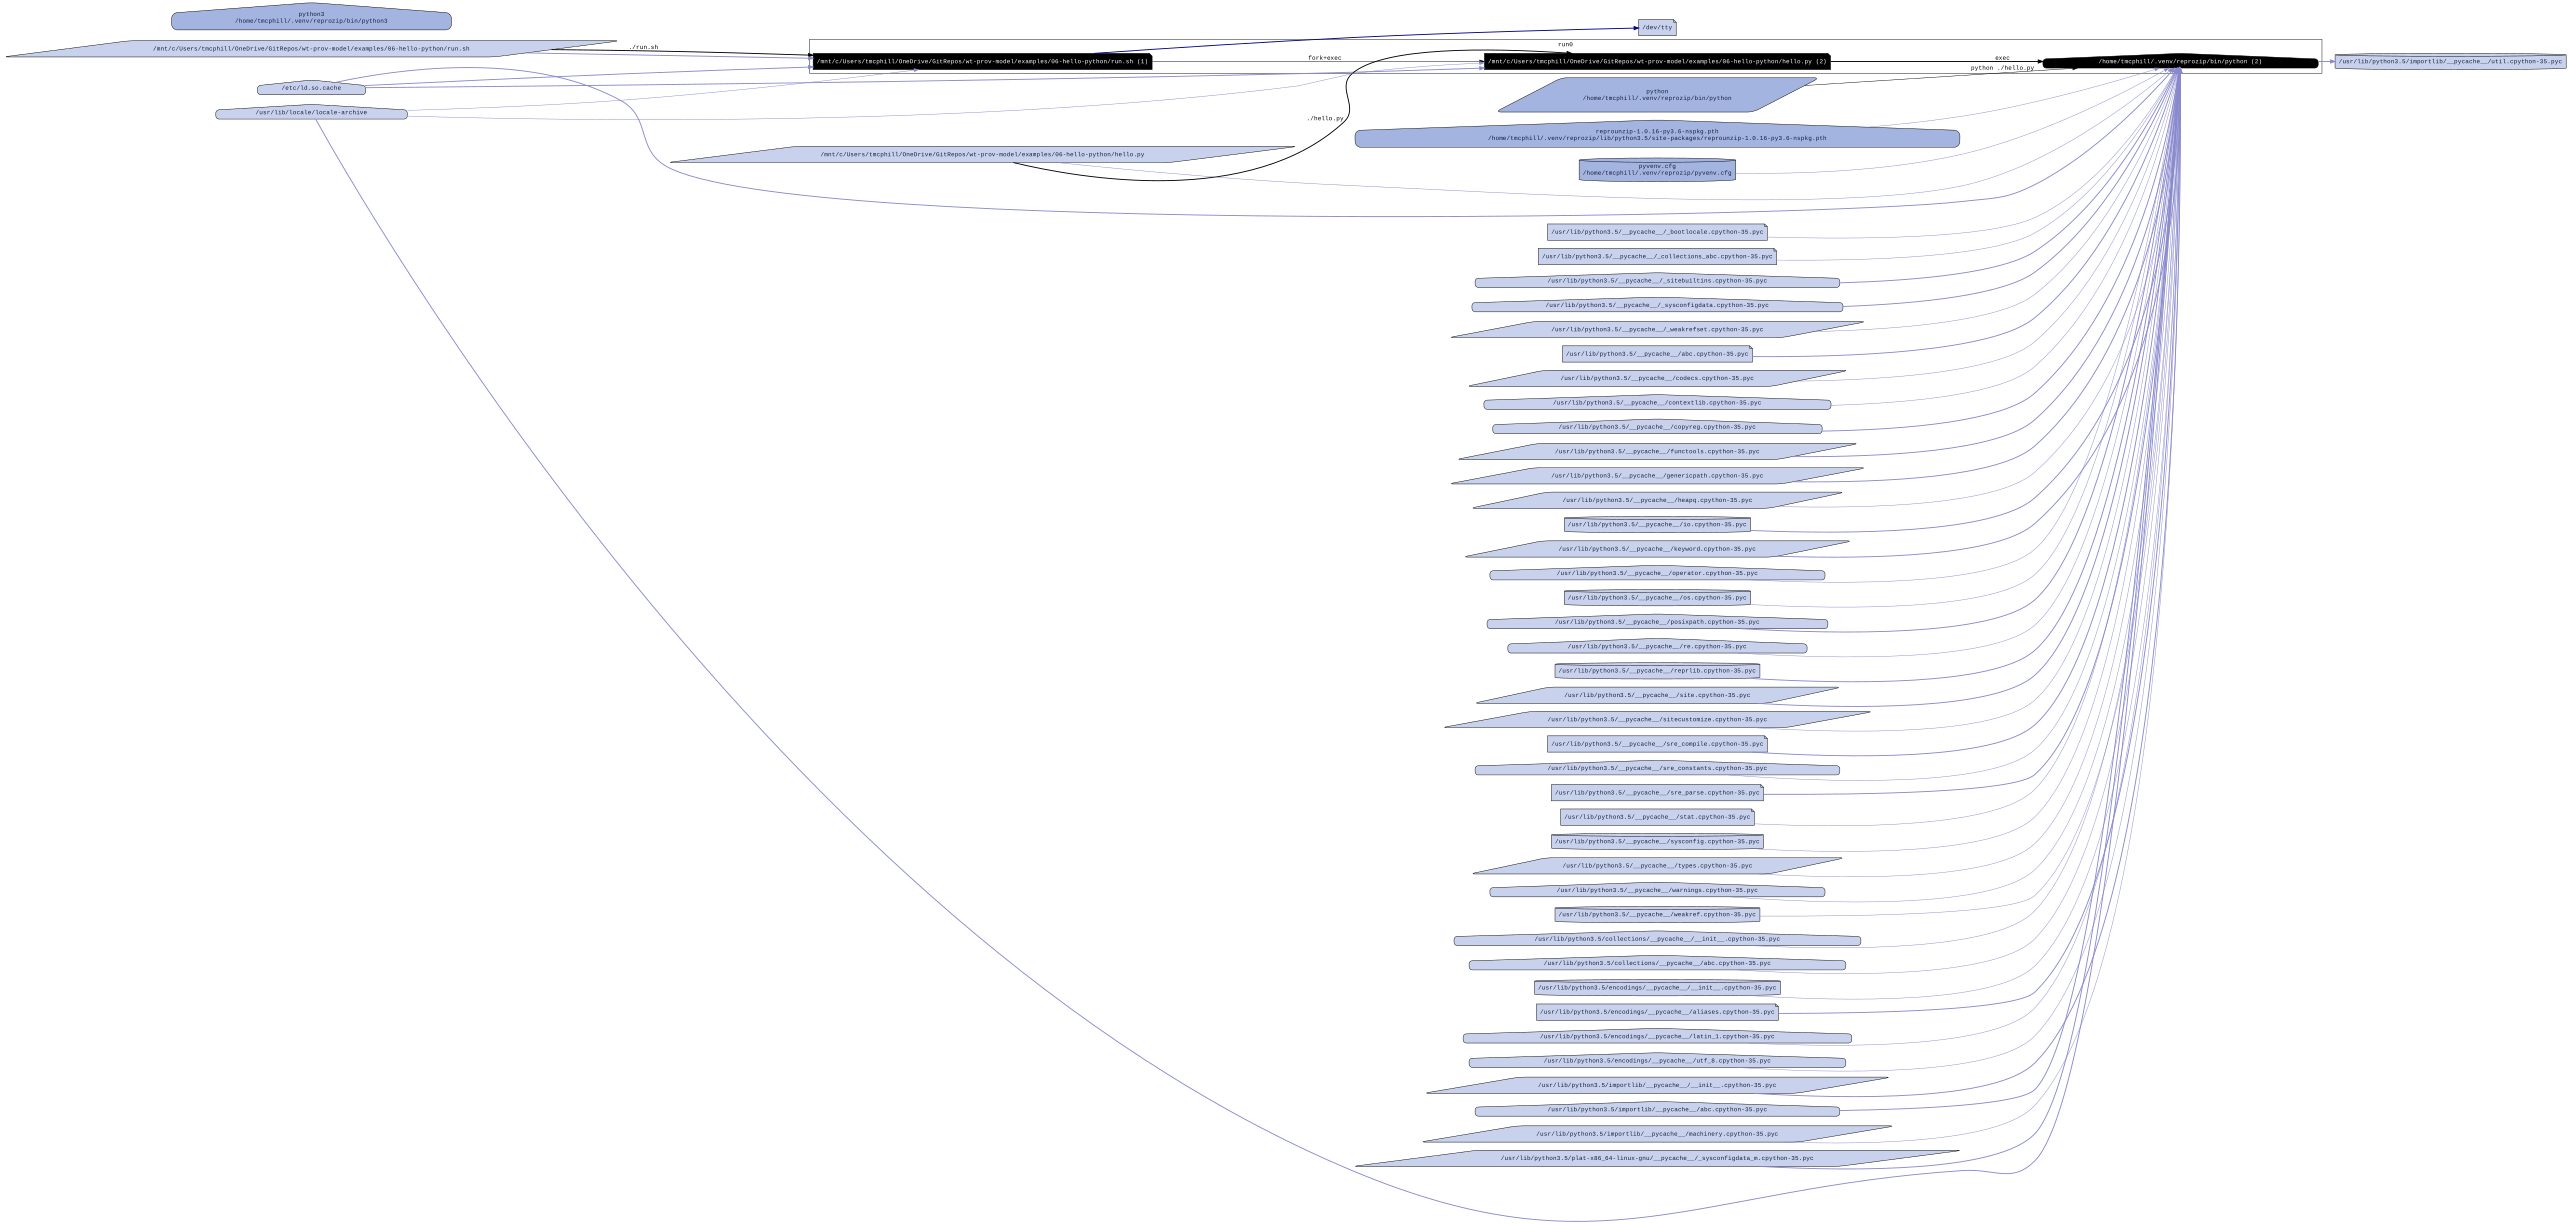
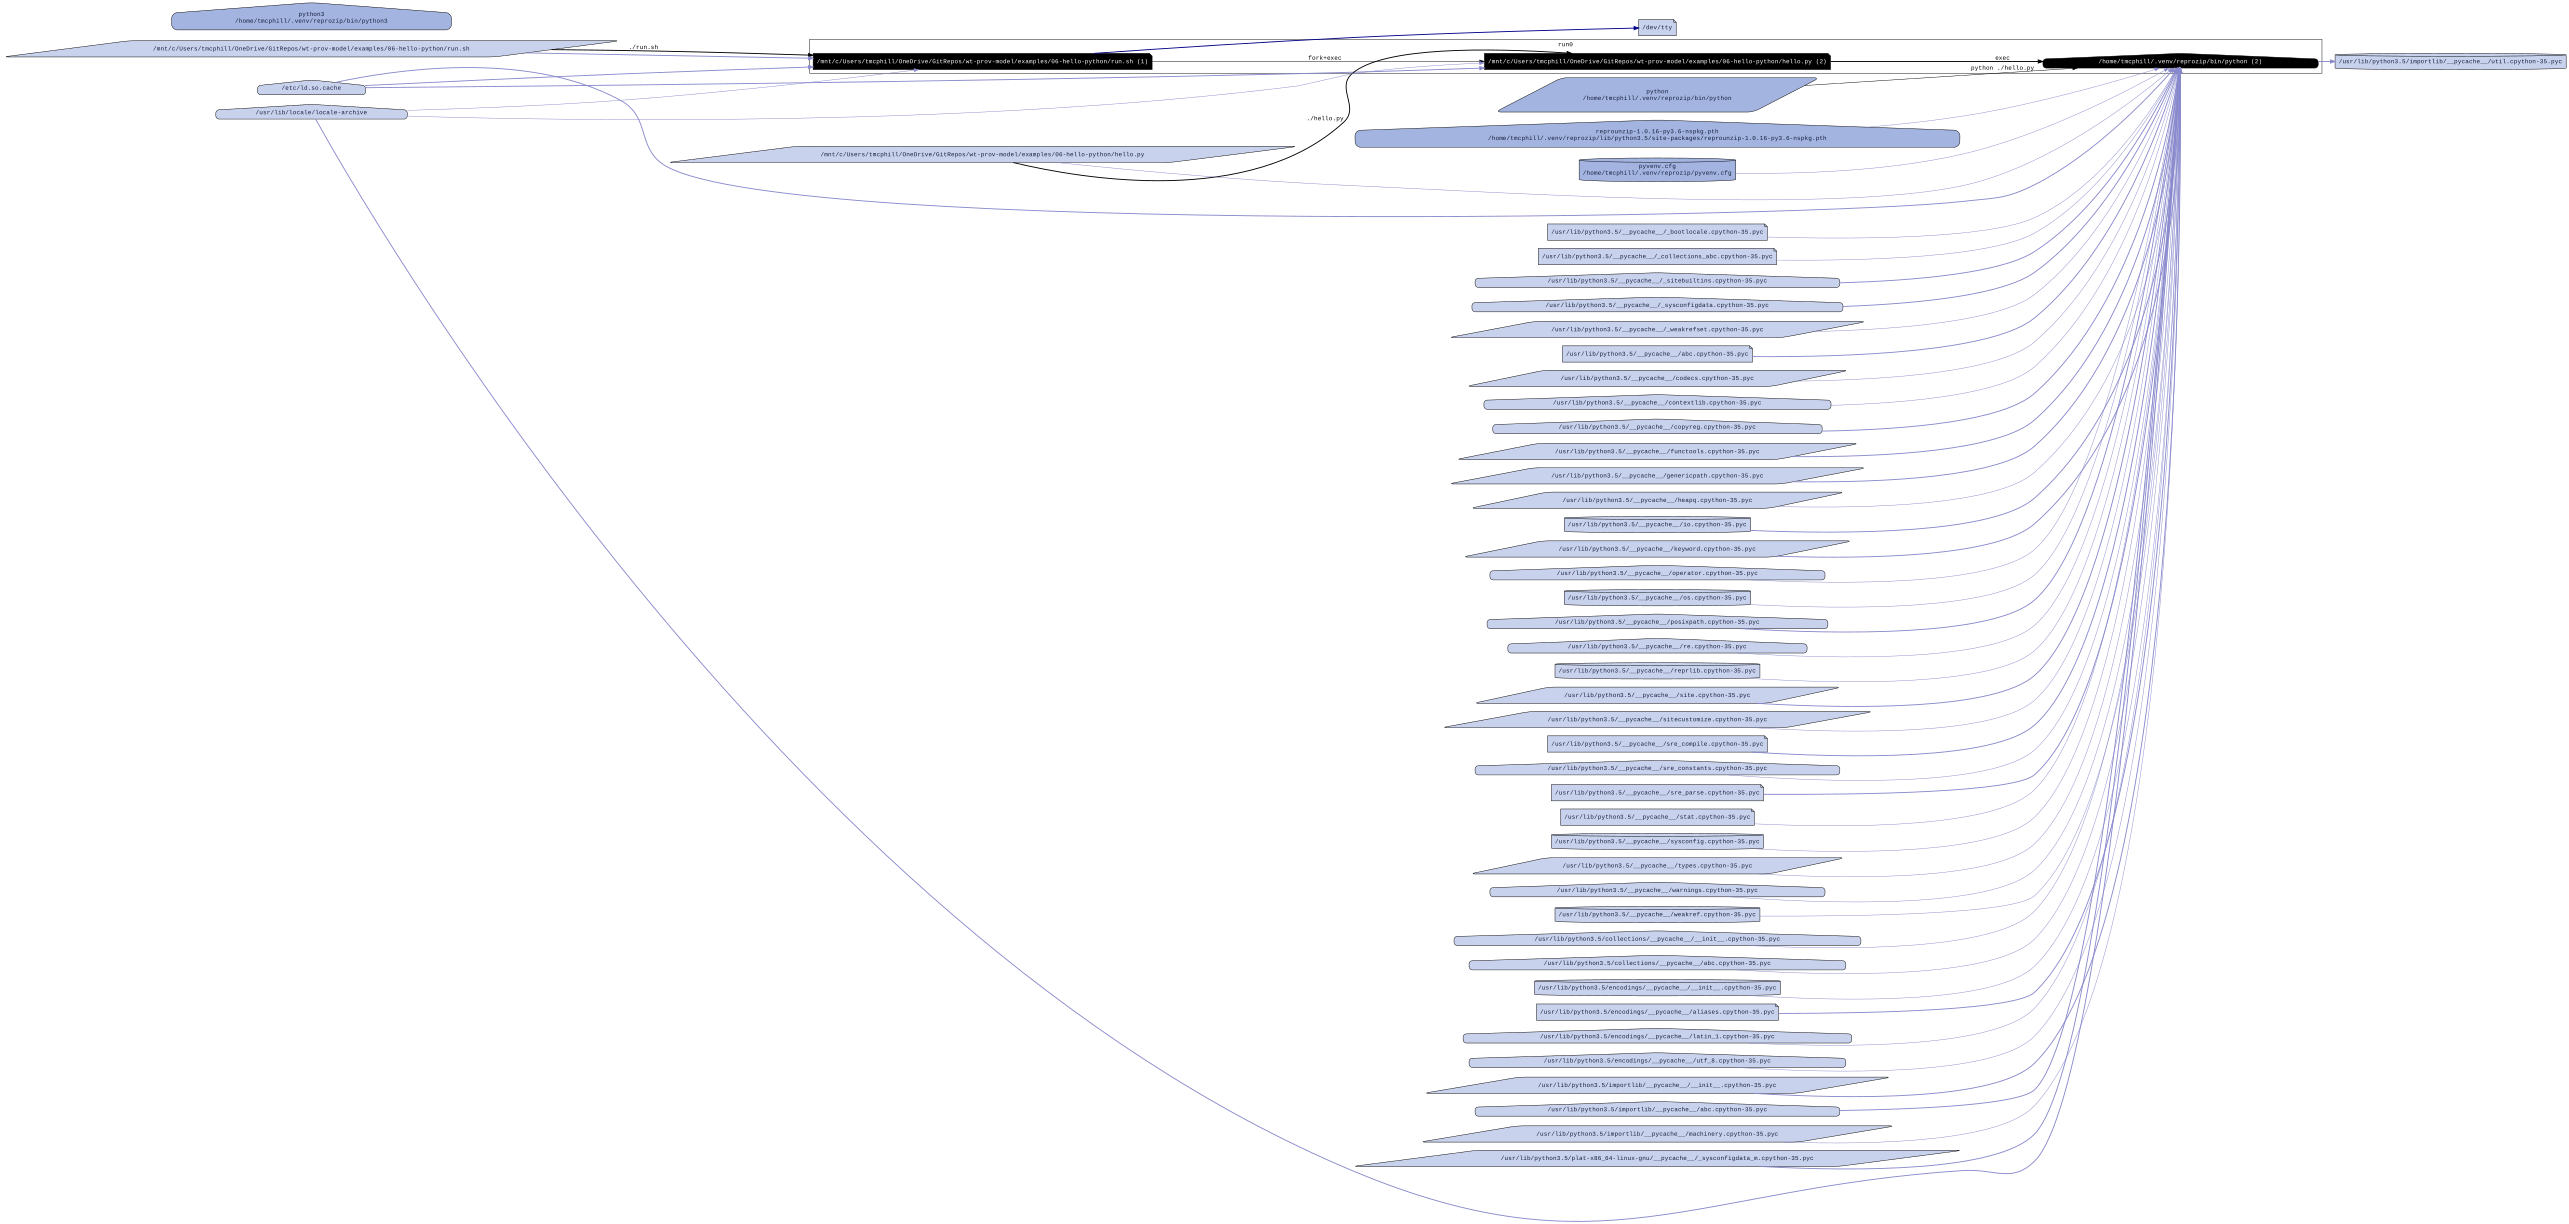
edge "/usr/lib/python3.5/__pycache__/reprlib.cpython-35.pyc" -> "/home/tmcphill/.venv/reprozip/bin/python (2)": style bold -> solid
